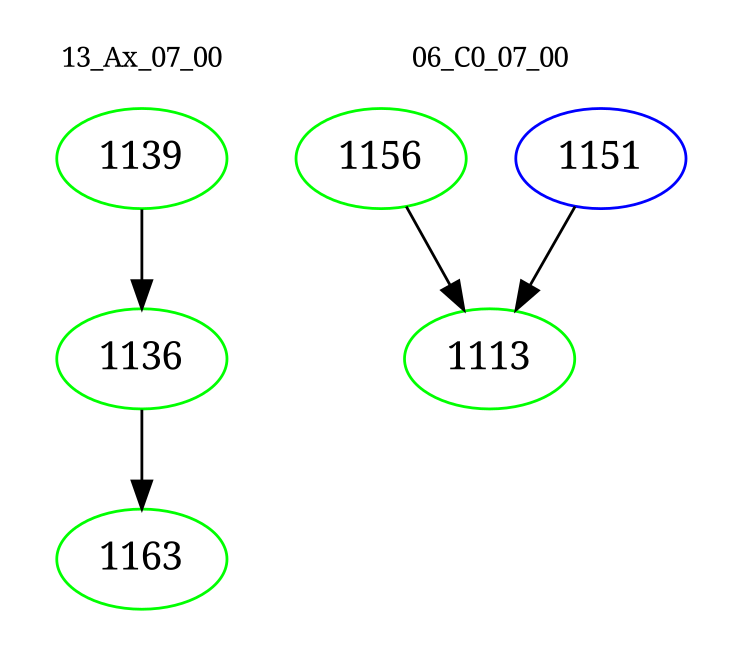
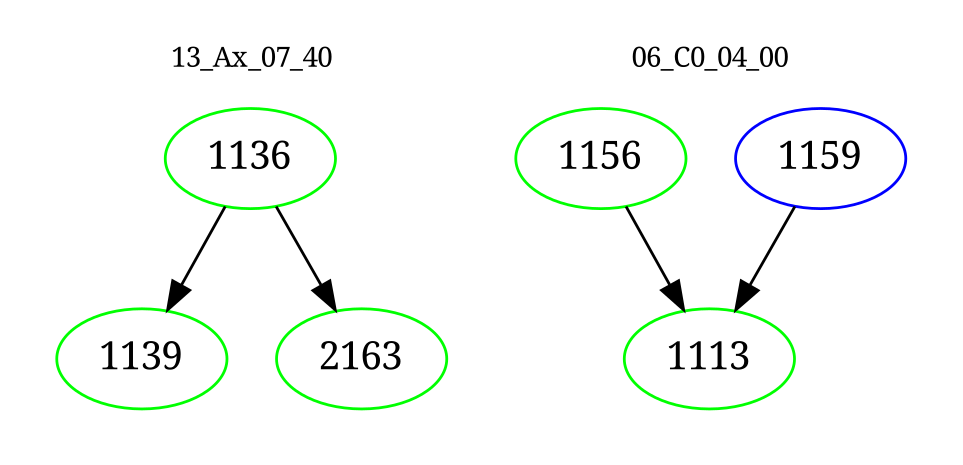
cluster "13_Ax_07_00": label "13_Ax_07_00" -> "13_Ax_07_40"
cluster "06_C0_07_00": label "06_C0_07_00" -> "06_C0_04_00"
node "1151": label "1151" -> "1159"
edge "1139" -> "1136": reversed
node "1163": label "1163" -> "2163"
